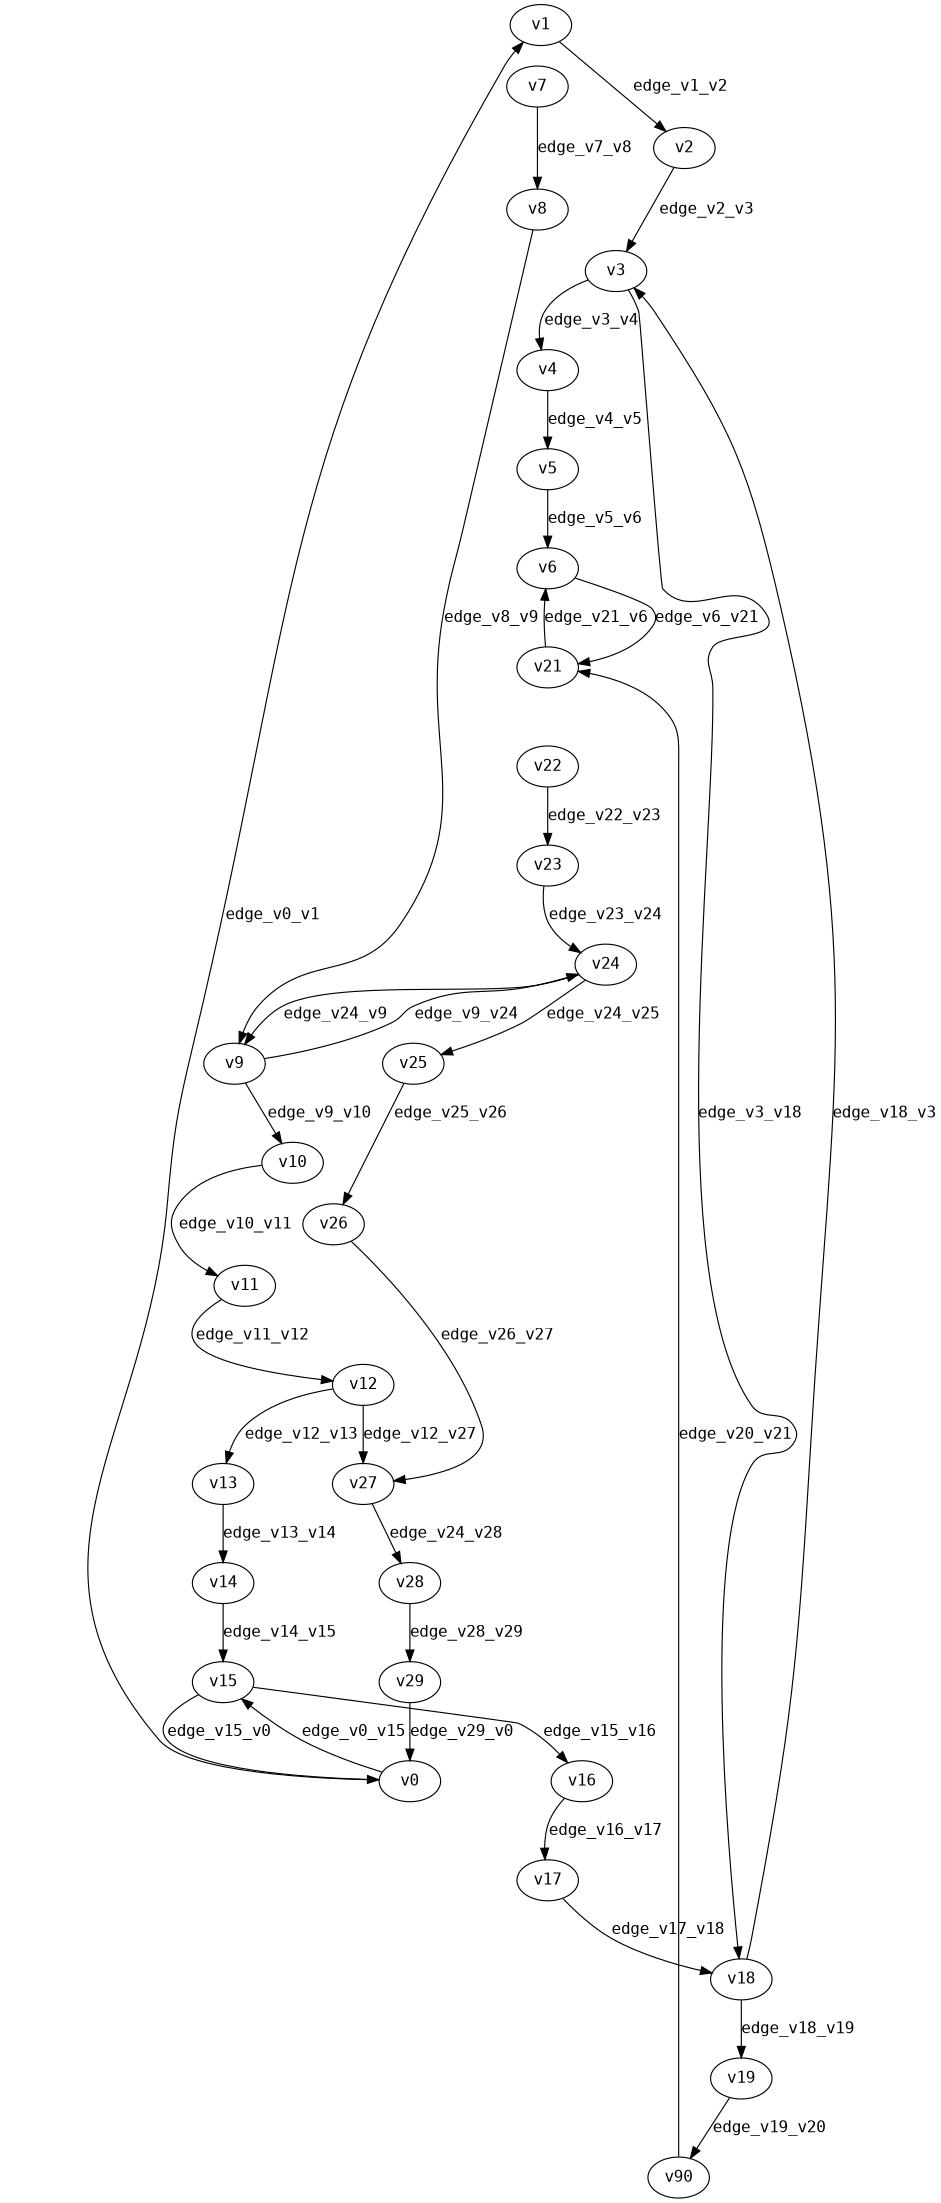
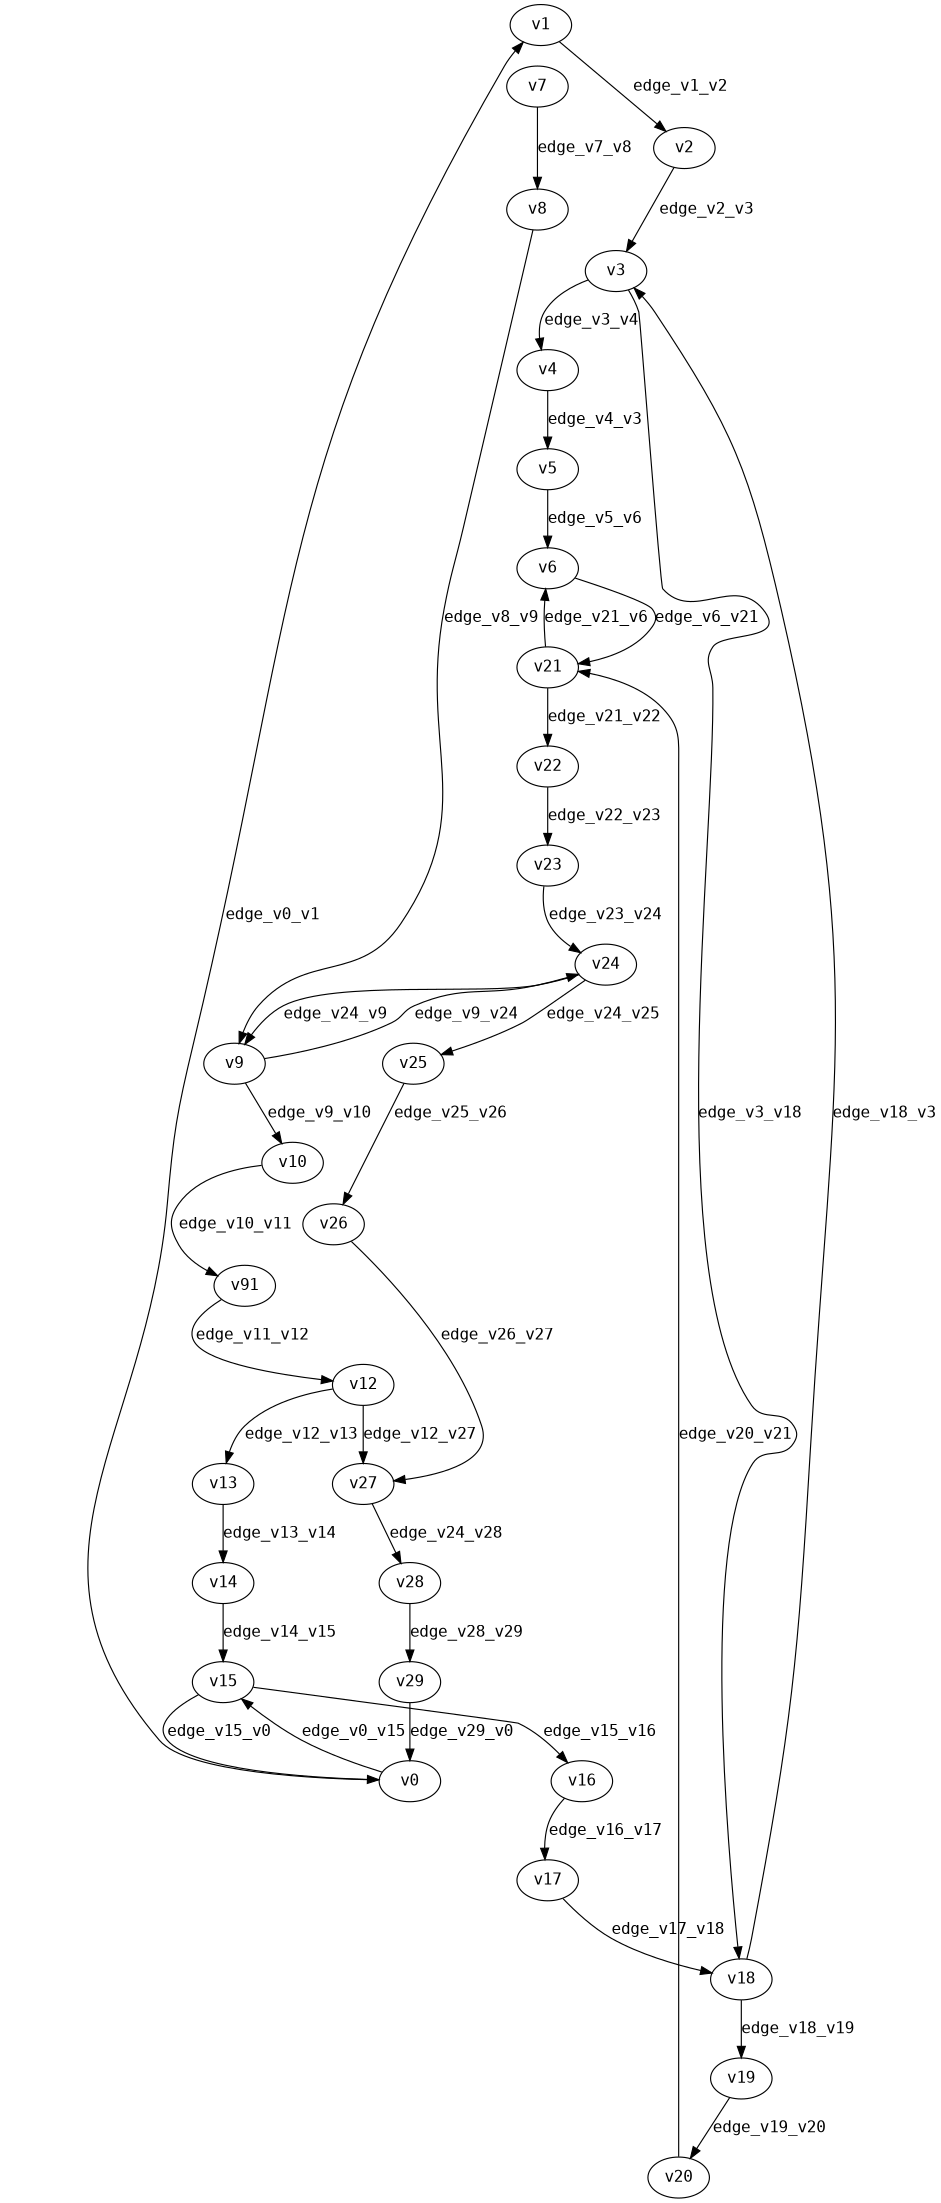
edge "v4" -> "v5": label "edge_v4_v5" -> "edge_v4_v3"
edge "v21" -> "v22": added, label "edge_v21_v22"
node "v11": label "v11" -> "v91"
node "v90": label "v90" -> "v20"
